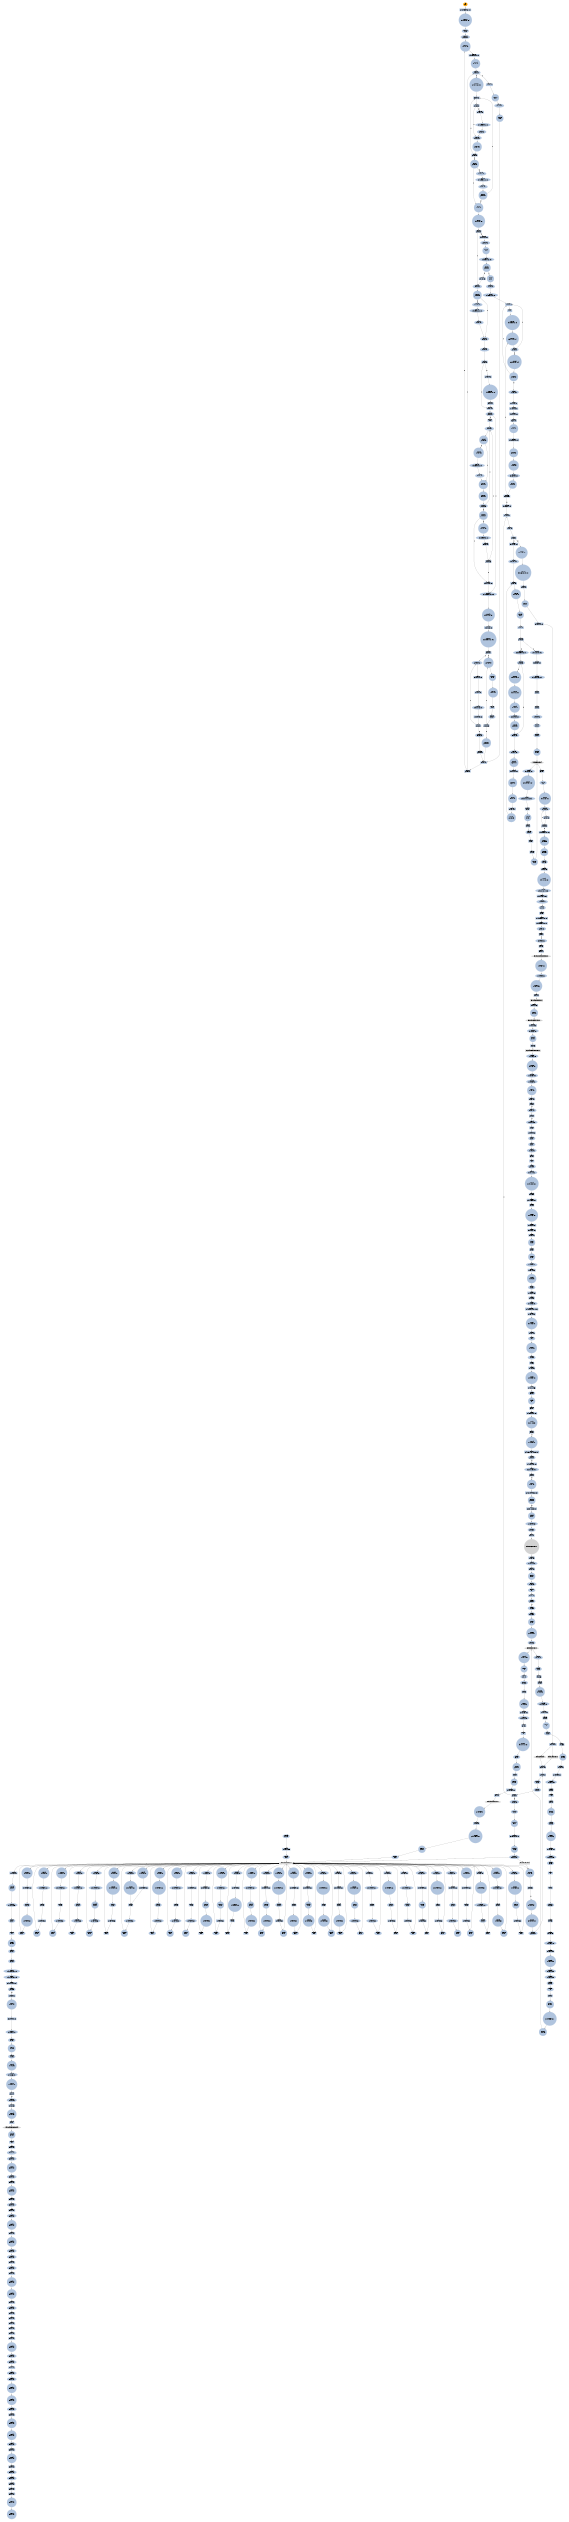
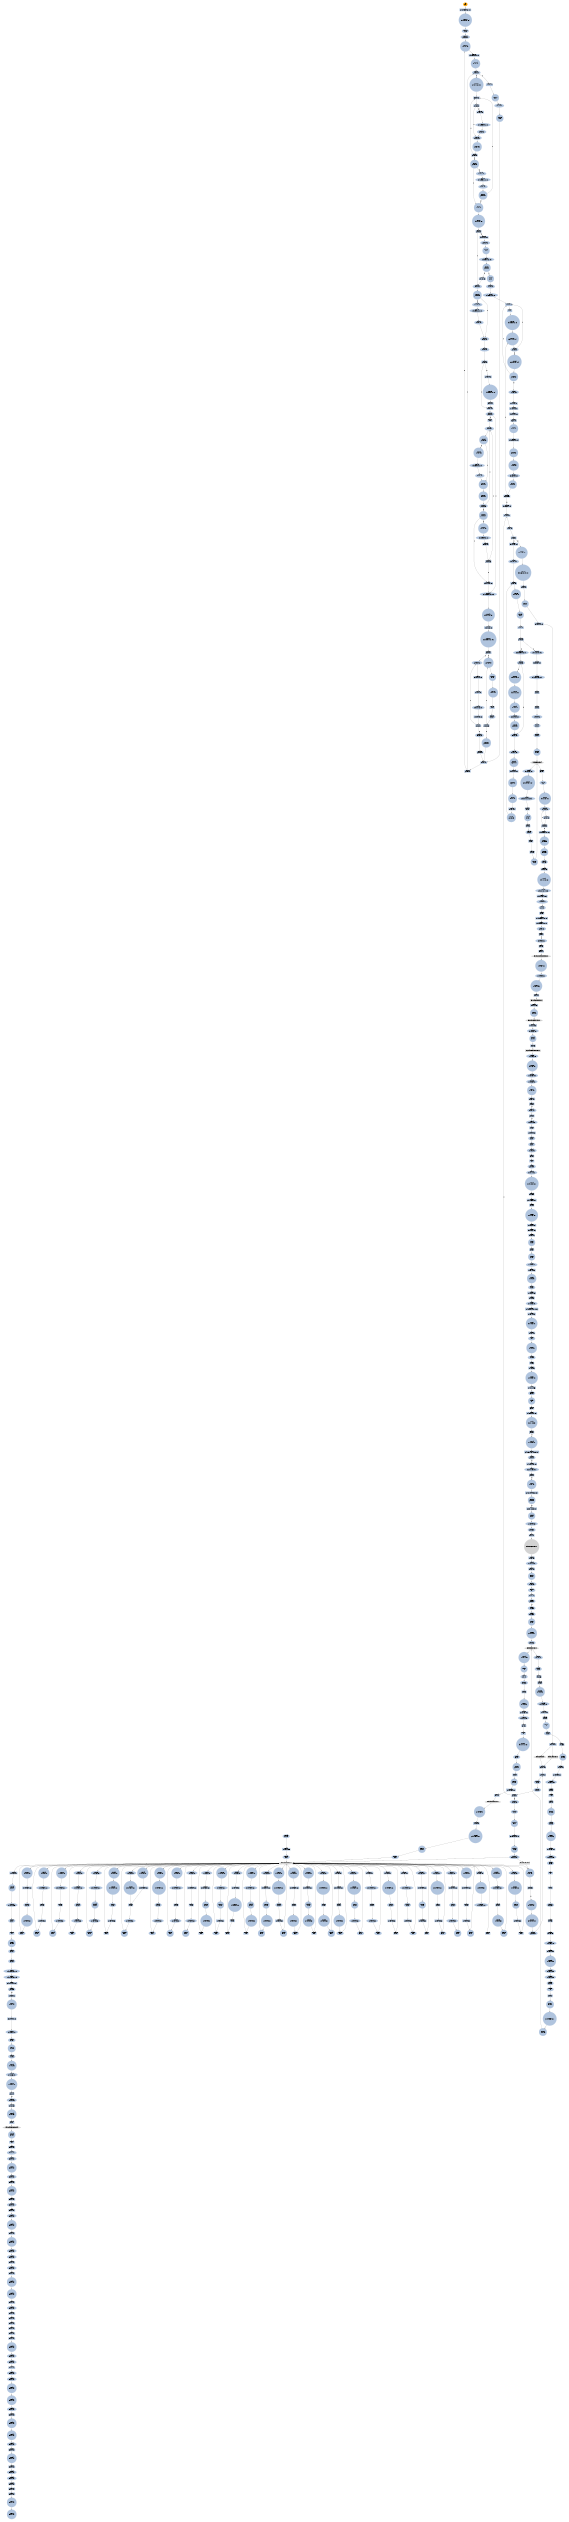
node "0x00407aaf pushl %edi": removed
